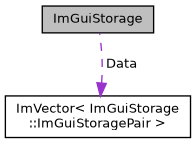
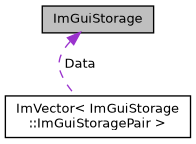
edge "ImGuiStorage" -> "ImVector< ImGuiStorage ::ImGuiStoragePair >": reversed
